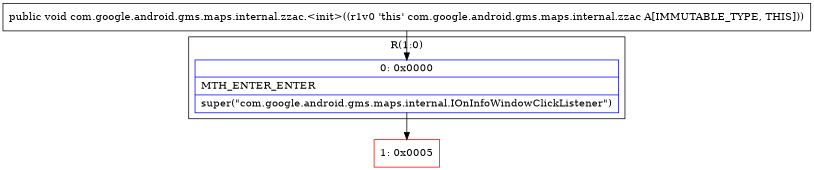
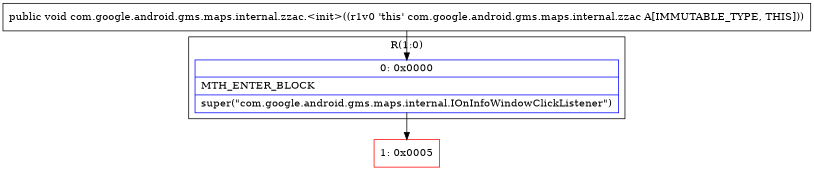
node "0: 0x0000": text "MTH_ENTER_ENTER" -> "MTH_ENTER_BLOCK"
